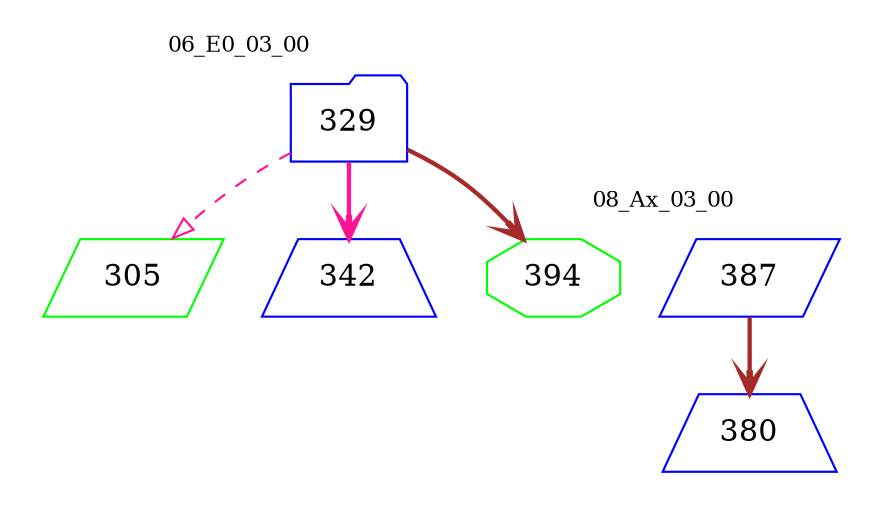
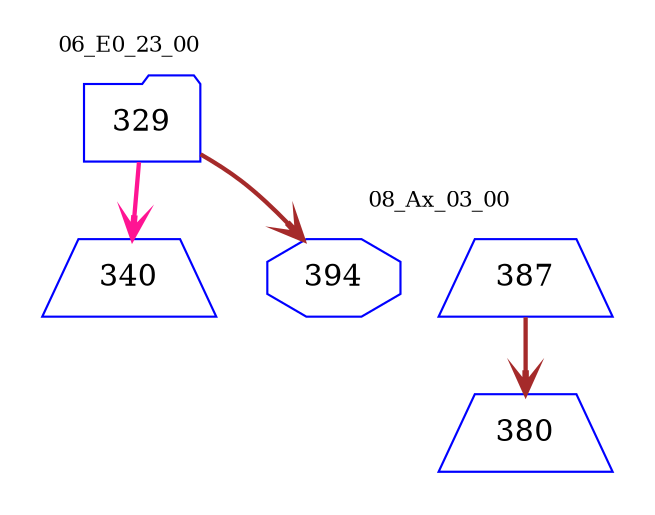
cluster "06_E0_03_00": label "06_E0_03_00" -> "06_E0_23_00"
node "305": removed
node "342": label "342" -> "340"
node "394": color green -> blue
node "387": shape parallelogram -> trapezium
